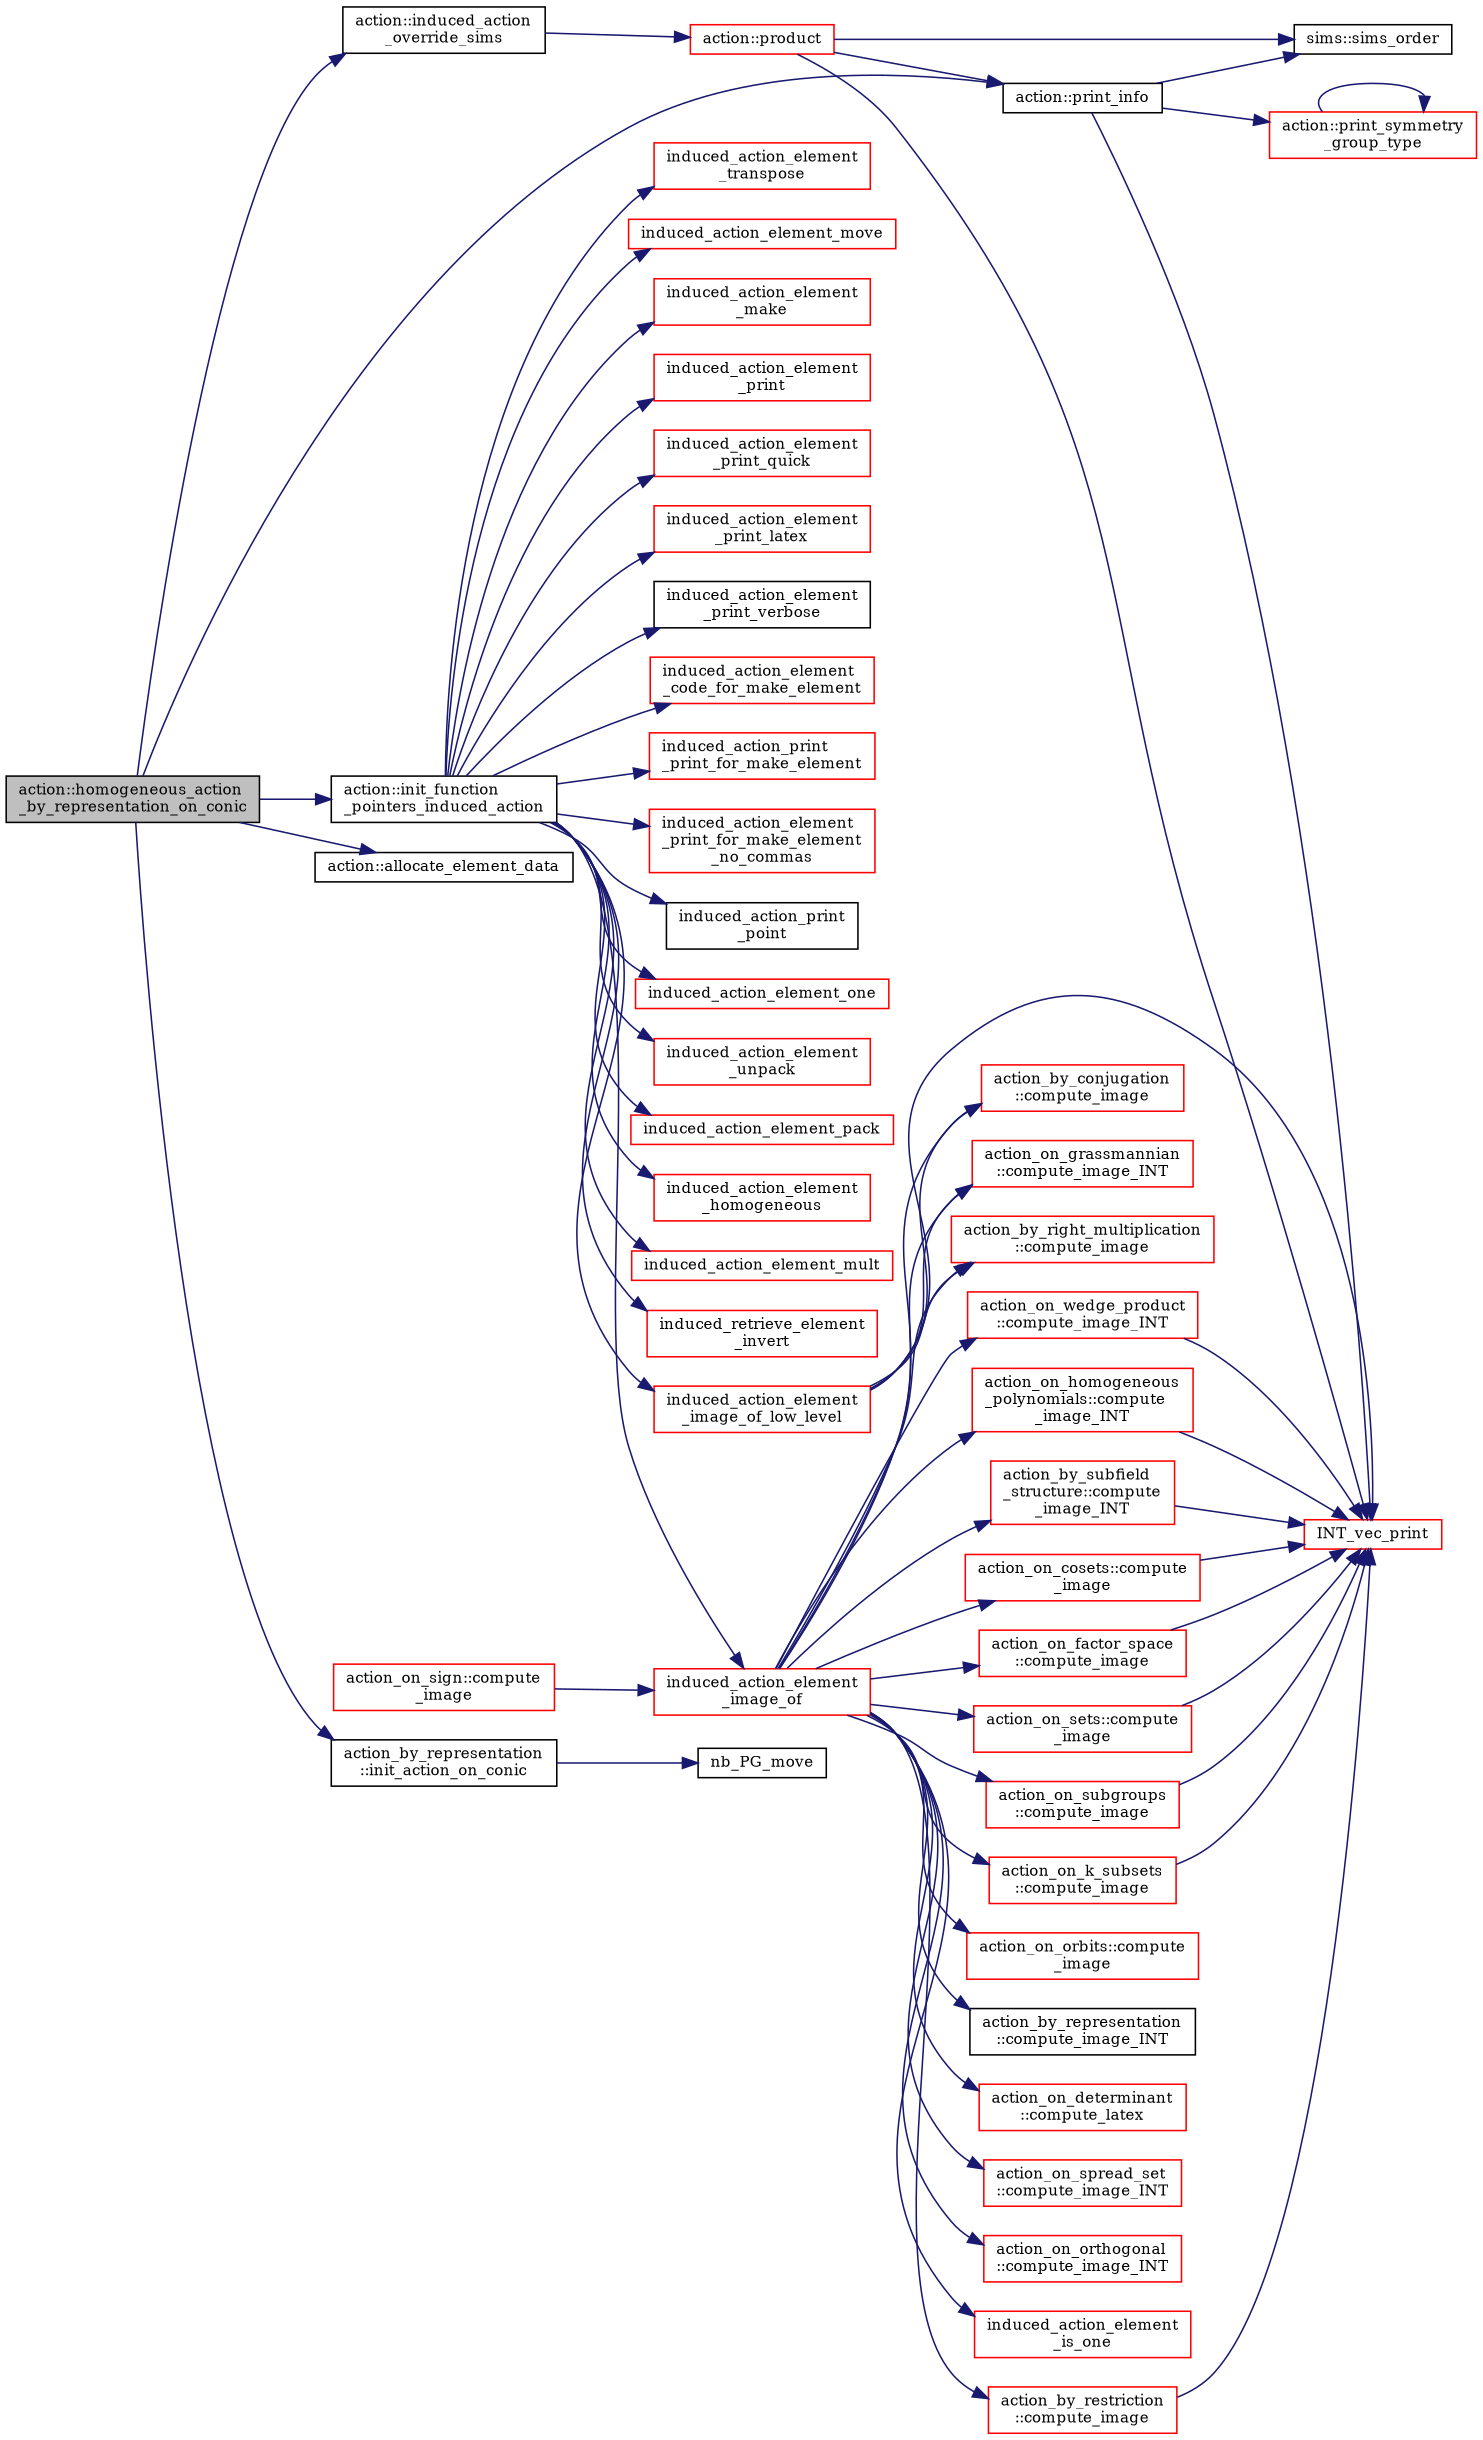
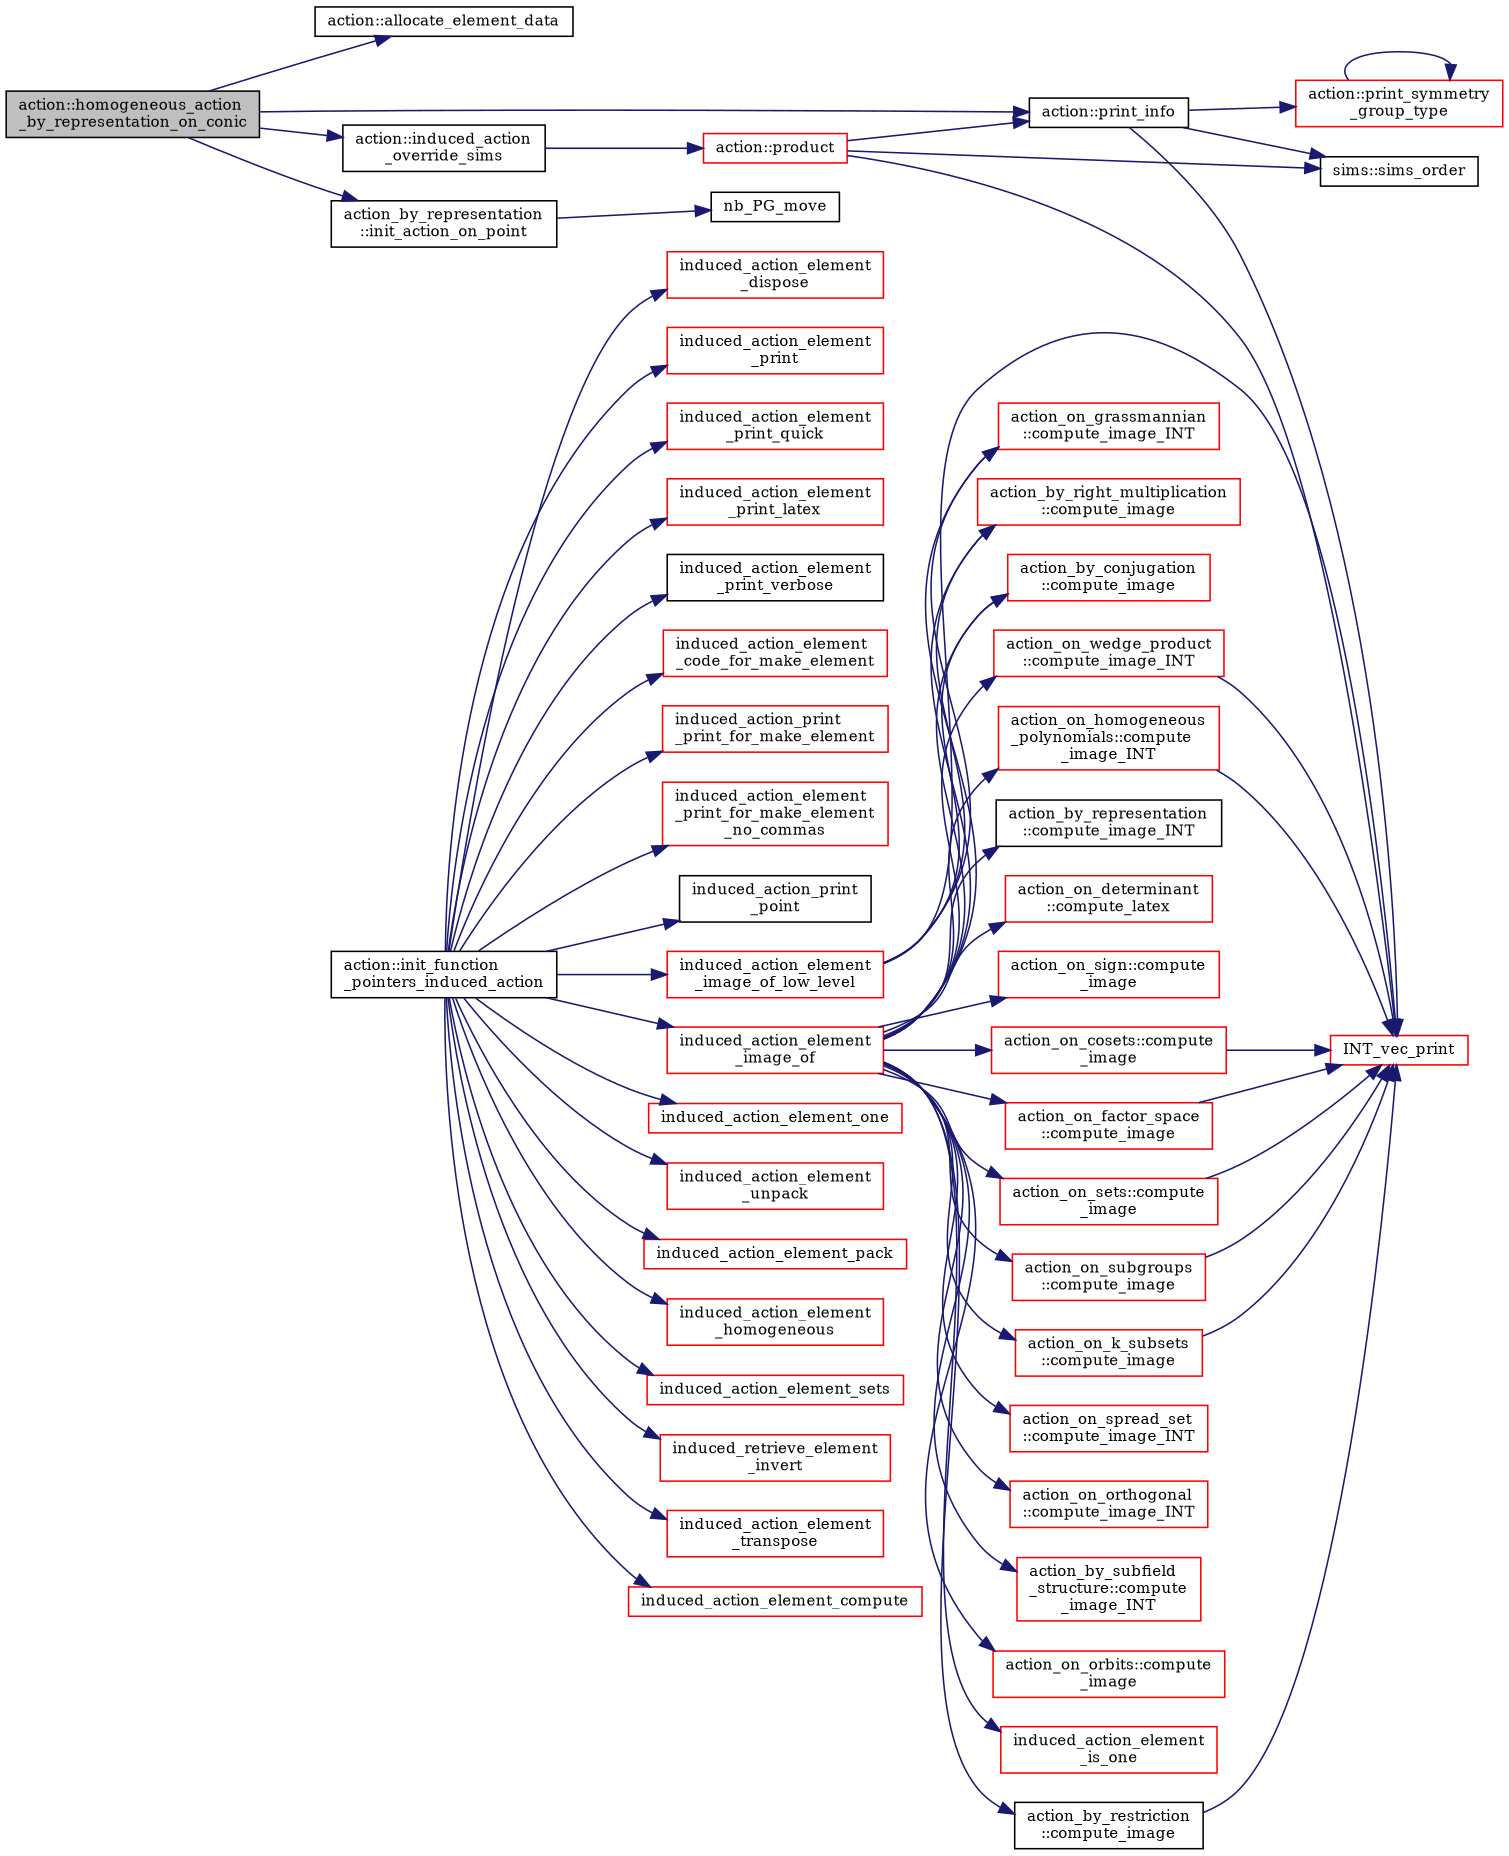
node "induced_action_element_move": label "induced_action_element_move" -> "induced_action_element_compute"
node "induced_action_element _make": label "induced_action_element _make" -> "induced_action_element _dispose"
edge "action::homogeneous_action _by_representation_on_conic" -> "action::init_function _pointers_induced_action": removed
node "induced_action_element_mult": label "induced_action_element_mult" -> "induced_action_element_sets"
edge "action_by_subfield _structure::compute _image_INT" -> "INT_vec_print": removed
edge "action_on_sign::compute _image" -> "induced_action_element _image_of": reversed
node "action_by_representation ::init_action_on_conic": label "action_by_representation ::init_action_on_conic" -> "action_by_representation ::init_action_on_point"
node "action_by_restriction ::compute_image": color red -> black
